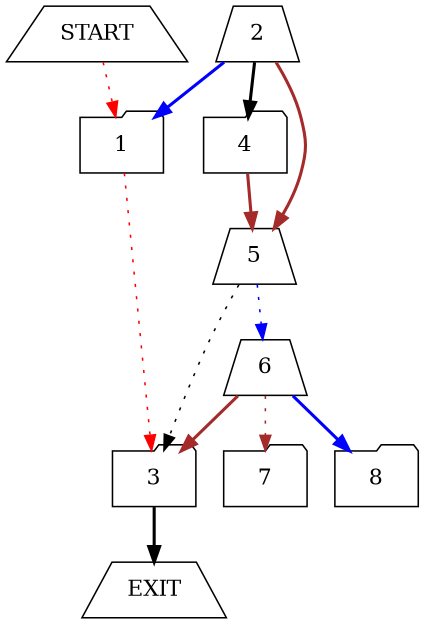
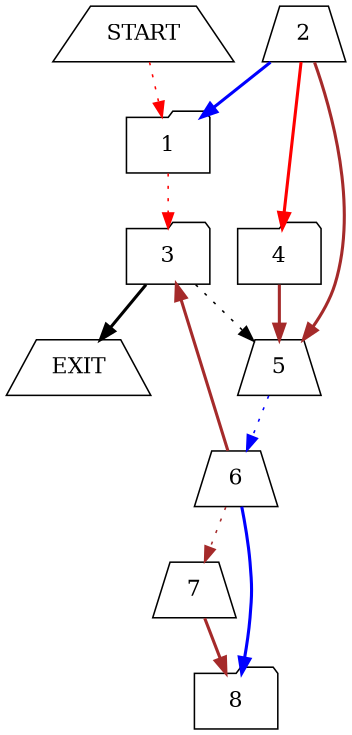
edge "2" -> "4": color black -> red
edge "5" -> "3": reversed
node "7": shape folder -> trapezium
edge "7" -> "8": added
